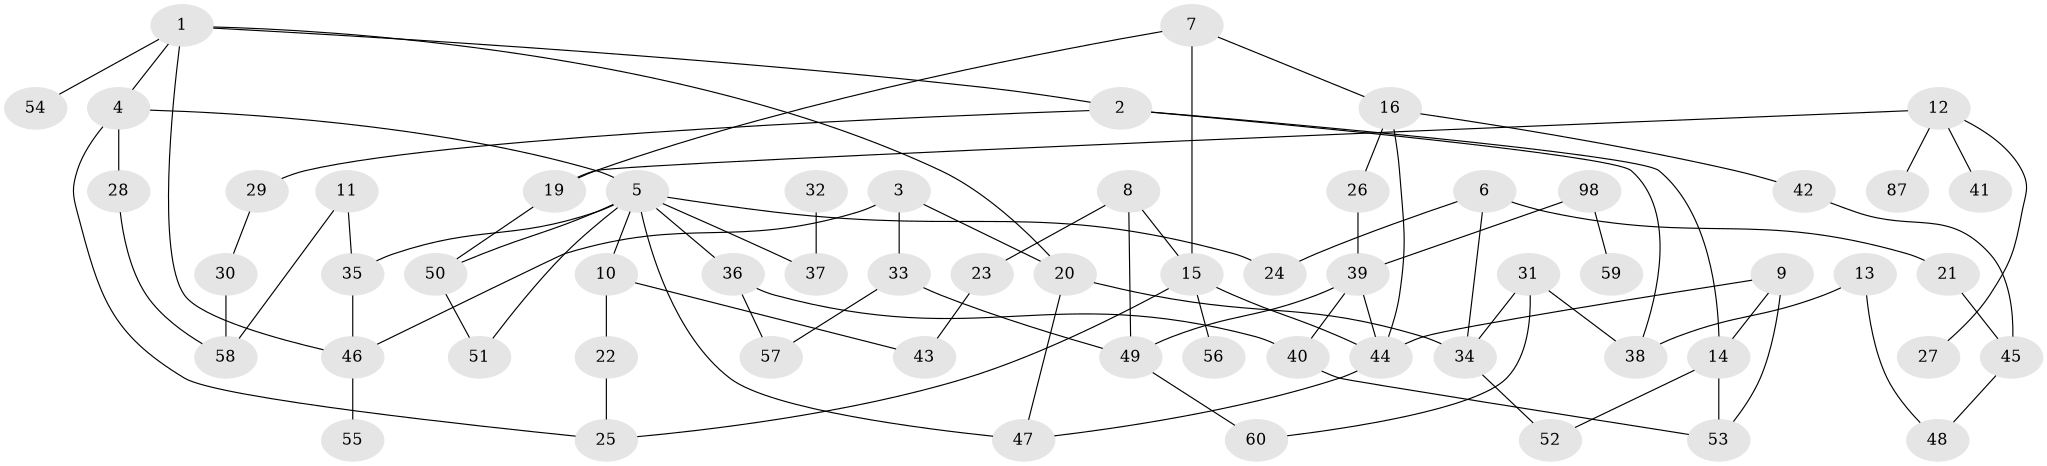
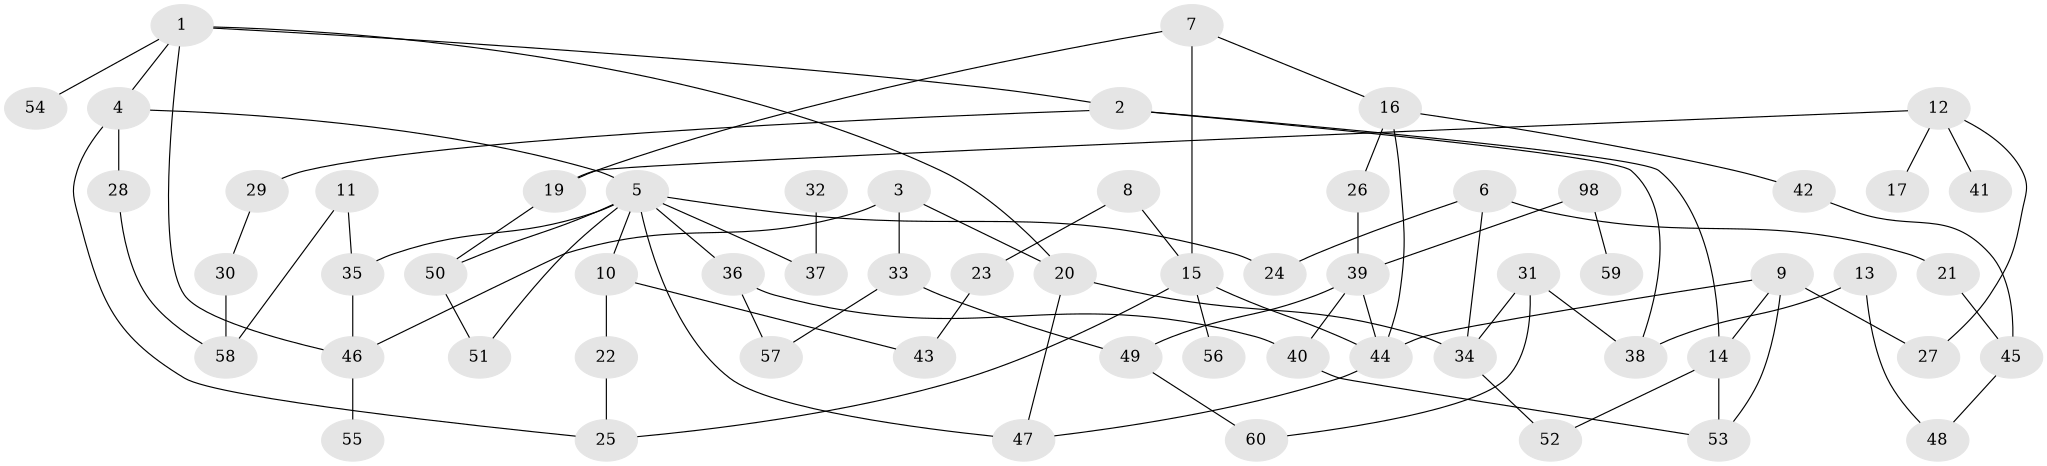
node "87": label "87" -> "17"
edge "8" -- "49": removed
edge "9" -- "27": added
